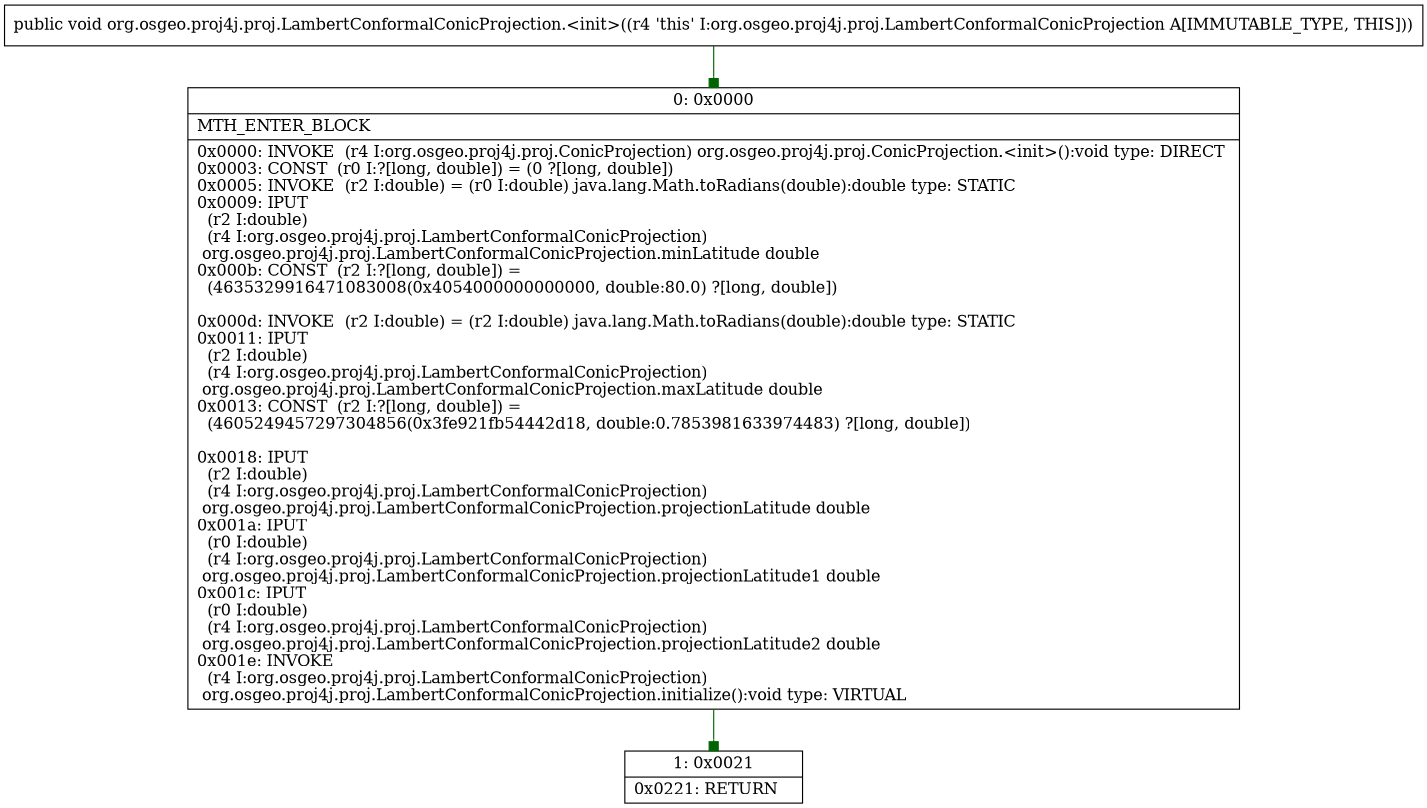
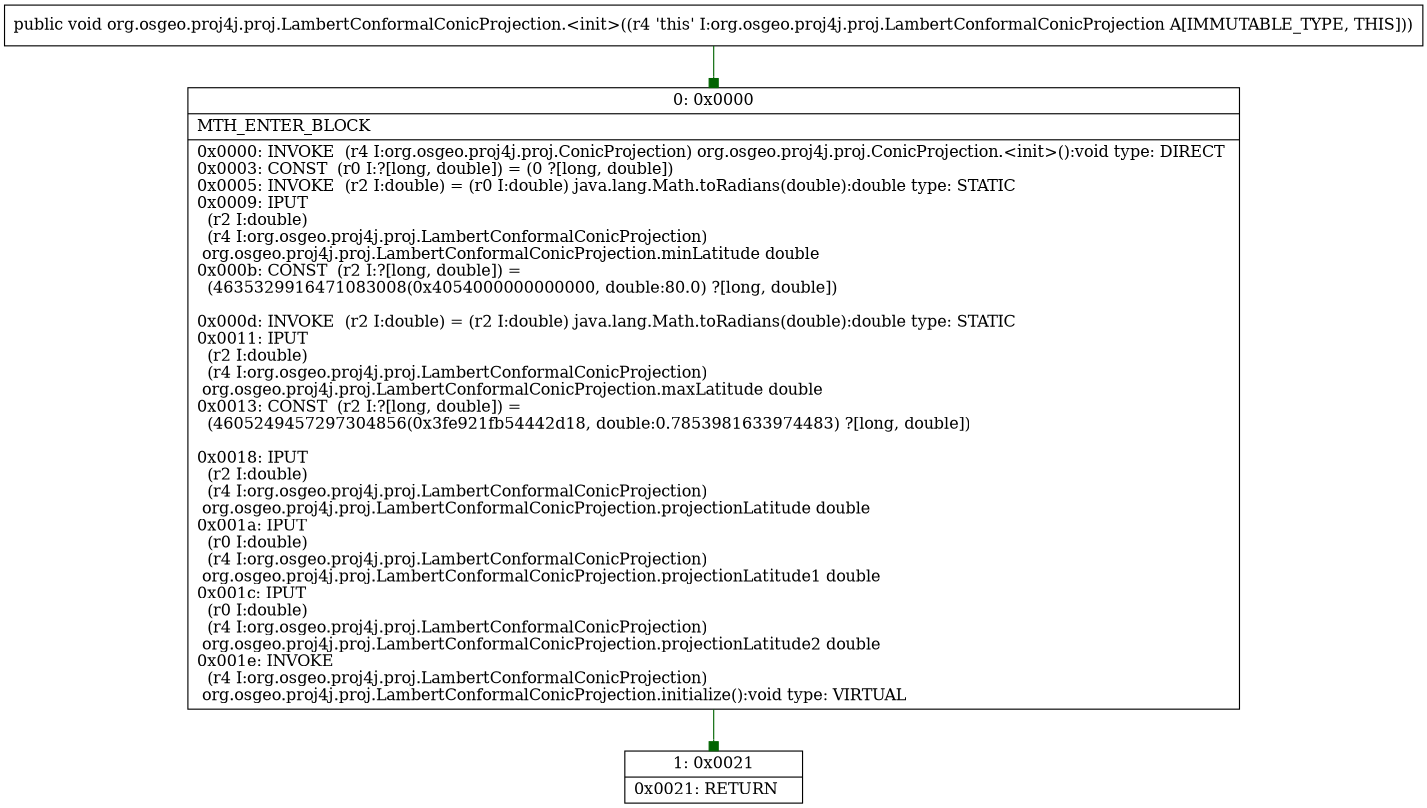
node "1: 0x0021": text "0x0221: RETURN" -> "0x0021: RETURN"
